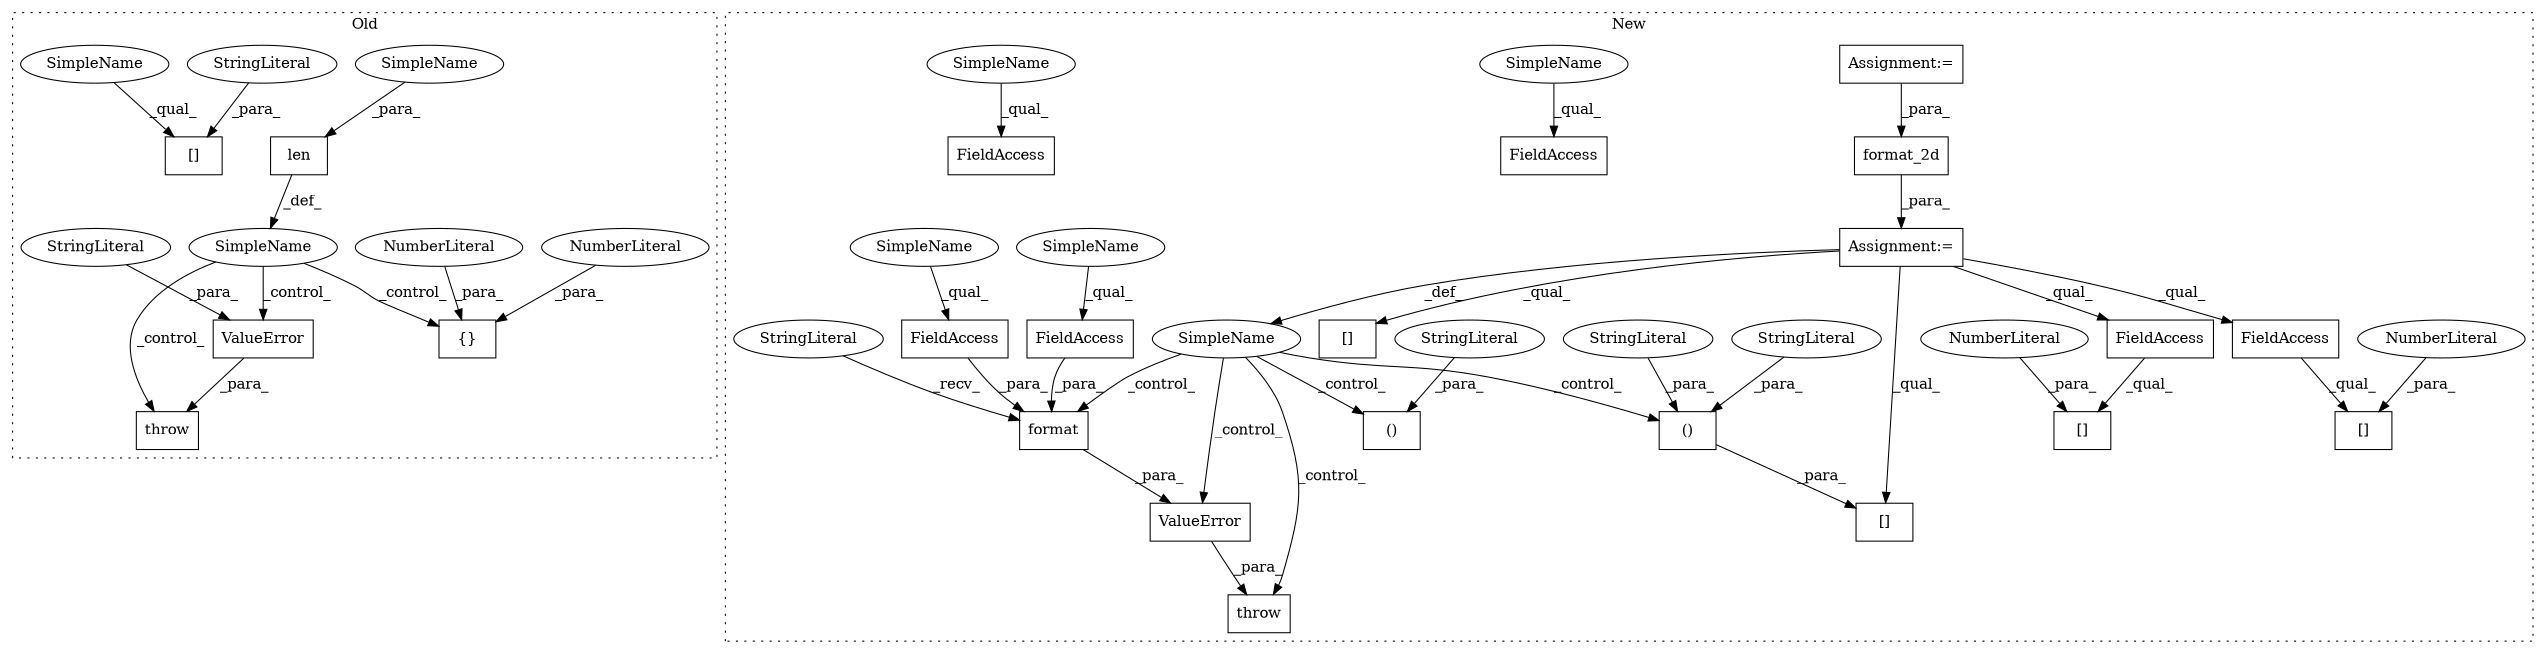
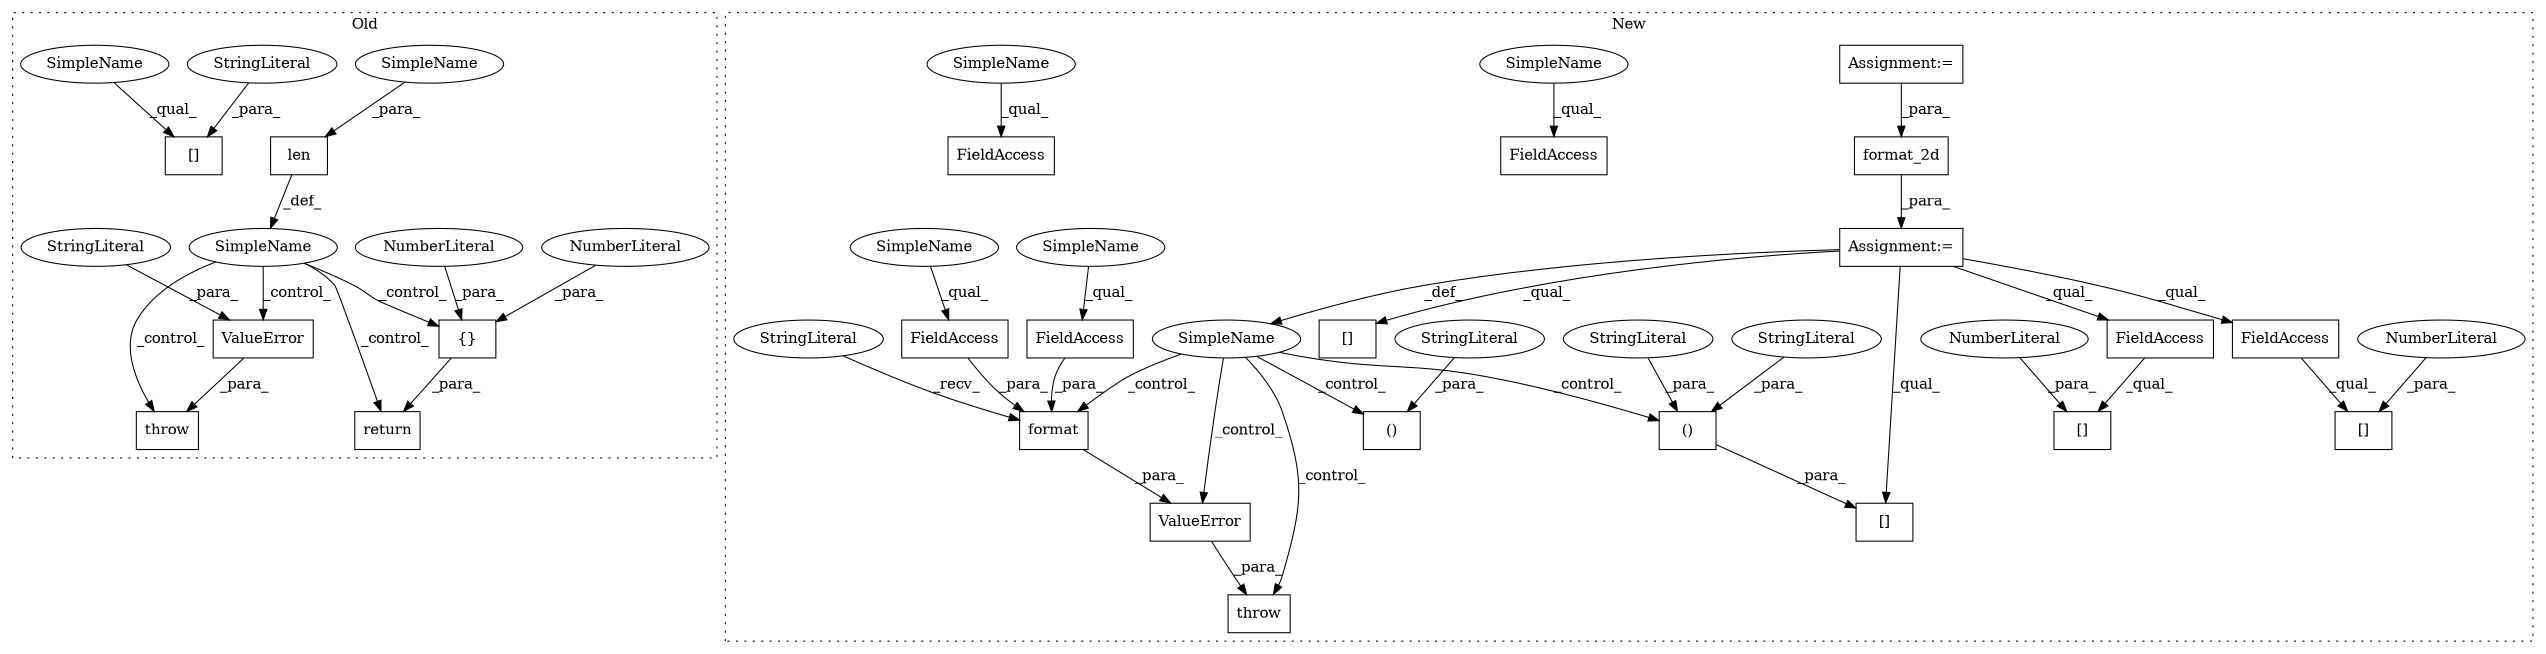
node "return": added
